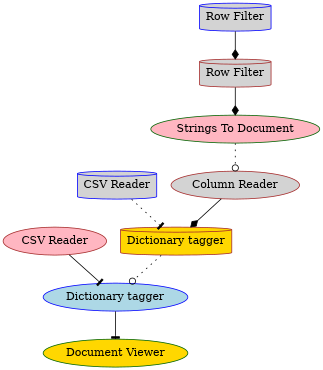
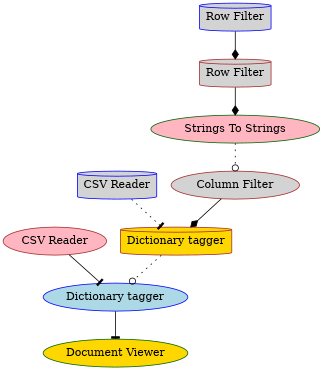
node "Strings To Document": label "Strings To Document" -> "Strings To Strings"
node "Column Reader": label "Column Reader" -> "Column Filter"
